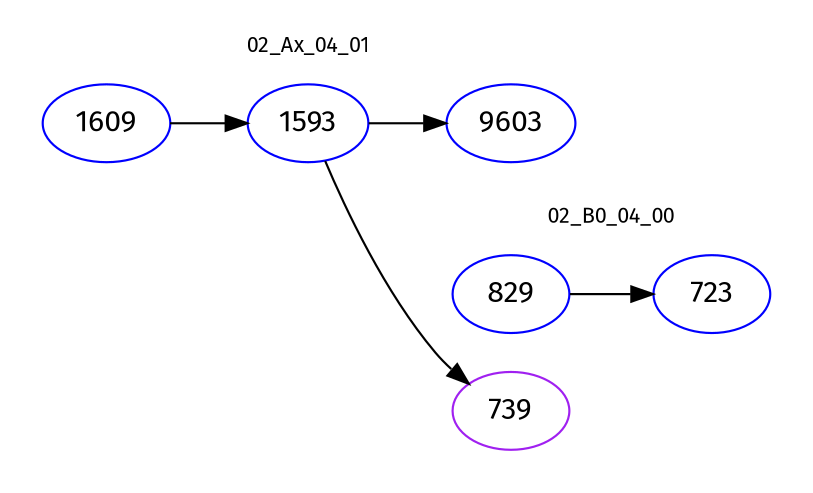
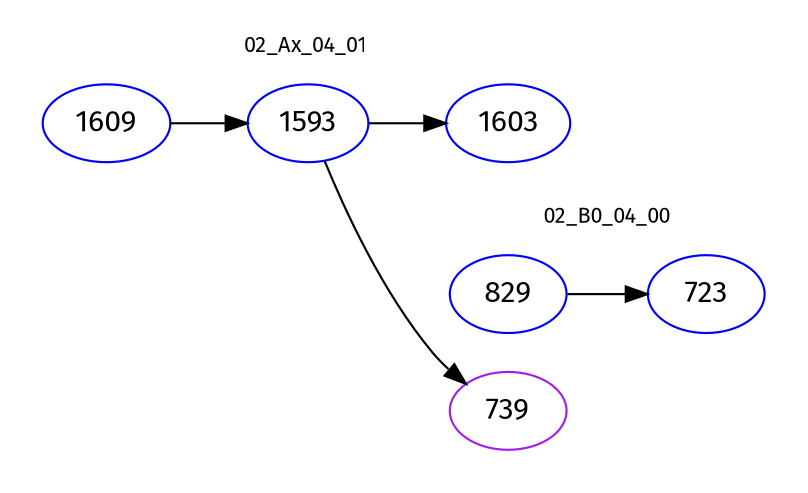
node "9603": label "9603" -> "1603"
